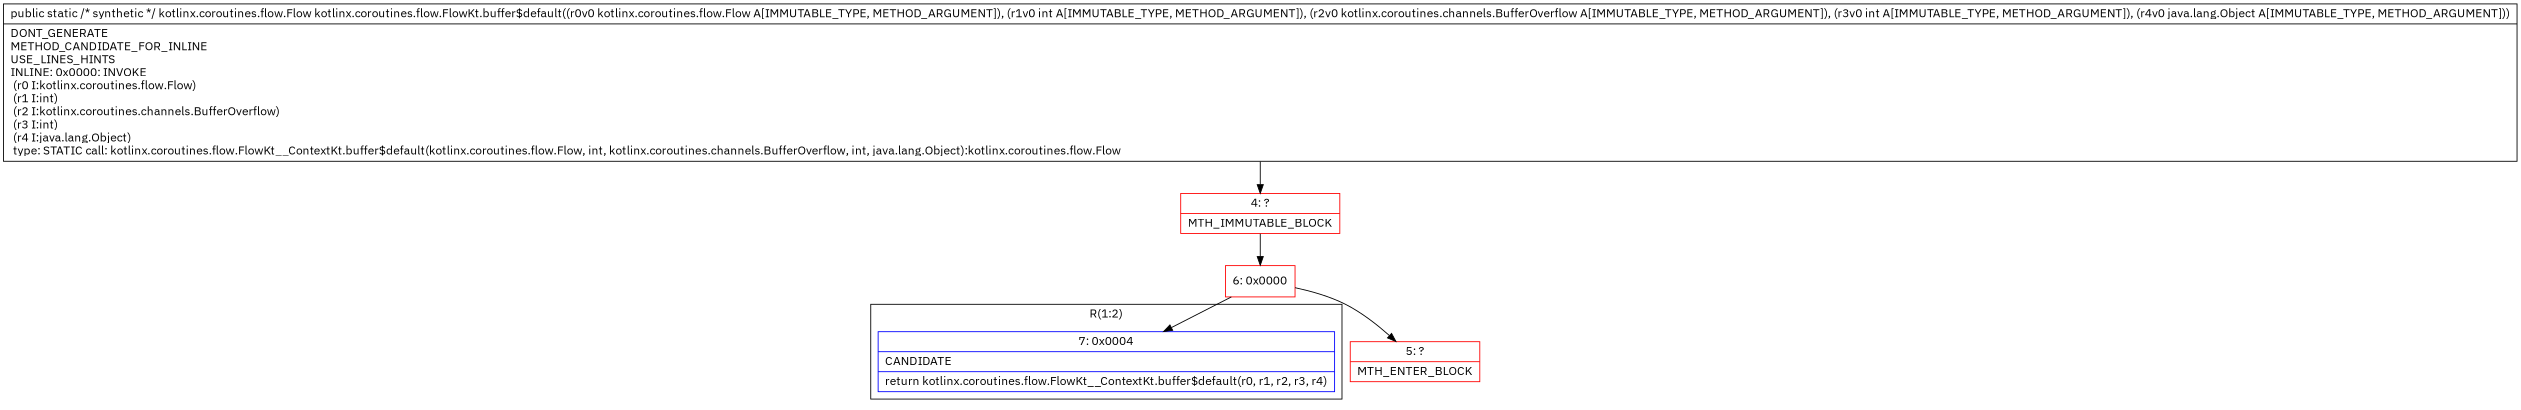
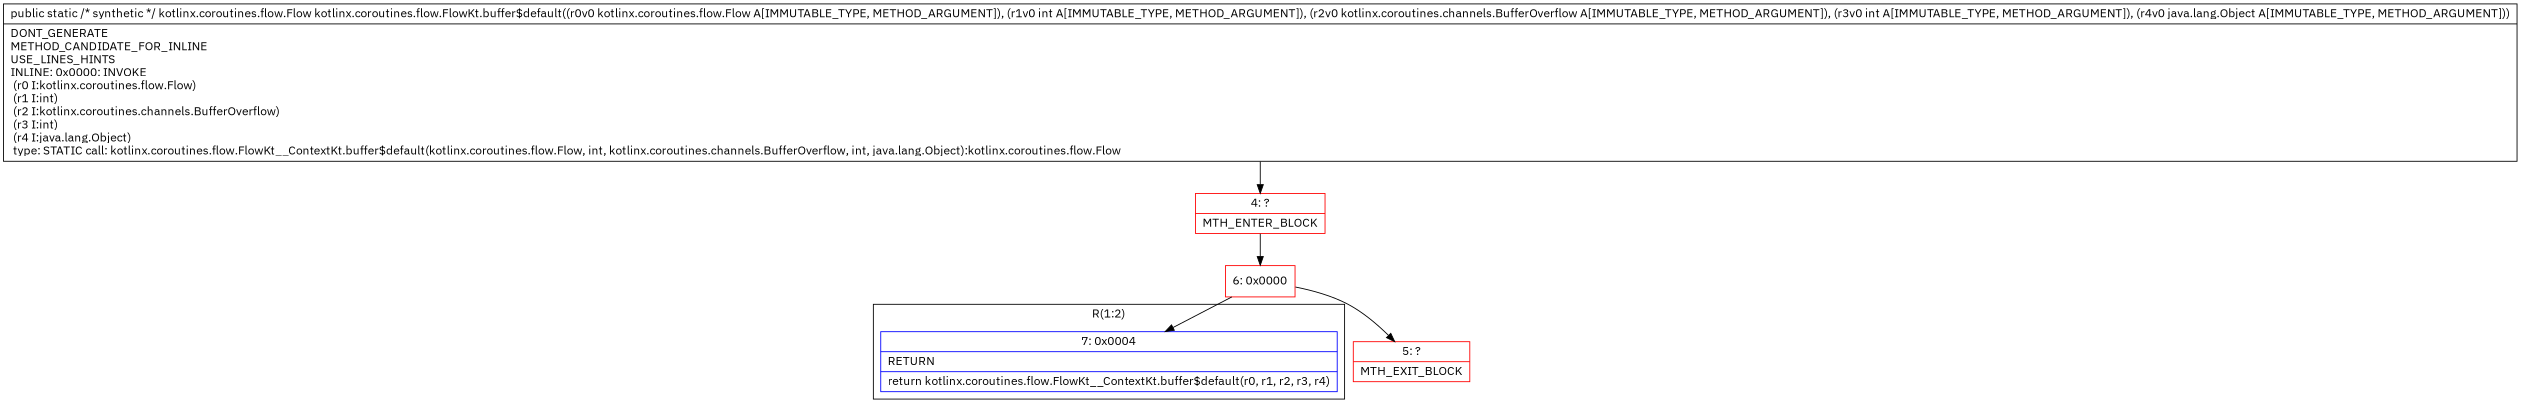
node "4: ?": text "MTH_IMMUTABLE_BLOCK" -> "MTH_ENTER_BLOCK"
node "7: 0x0004": text "CANDIDATE" -> "RETURN"
node "5: ?": text "MTH_ENTER_BLOCK" -> "MTH_EXIT_BLOCK"
